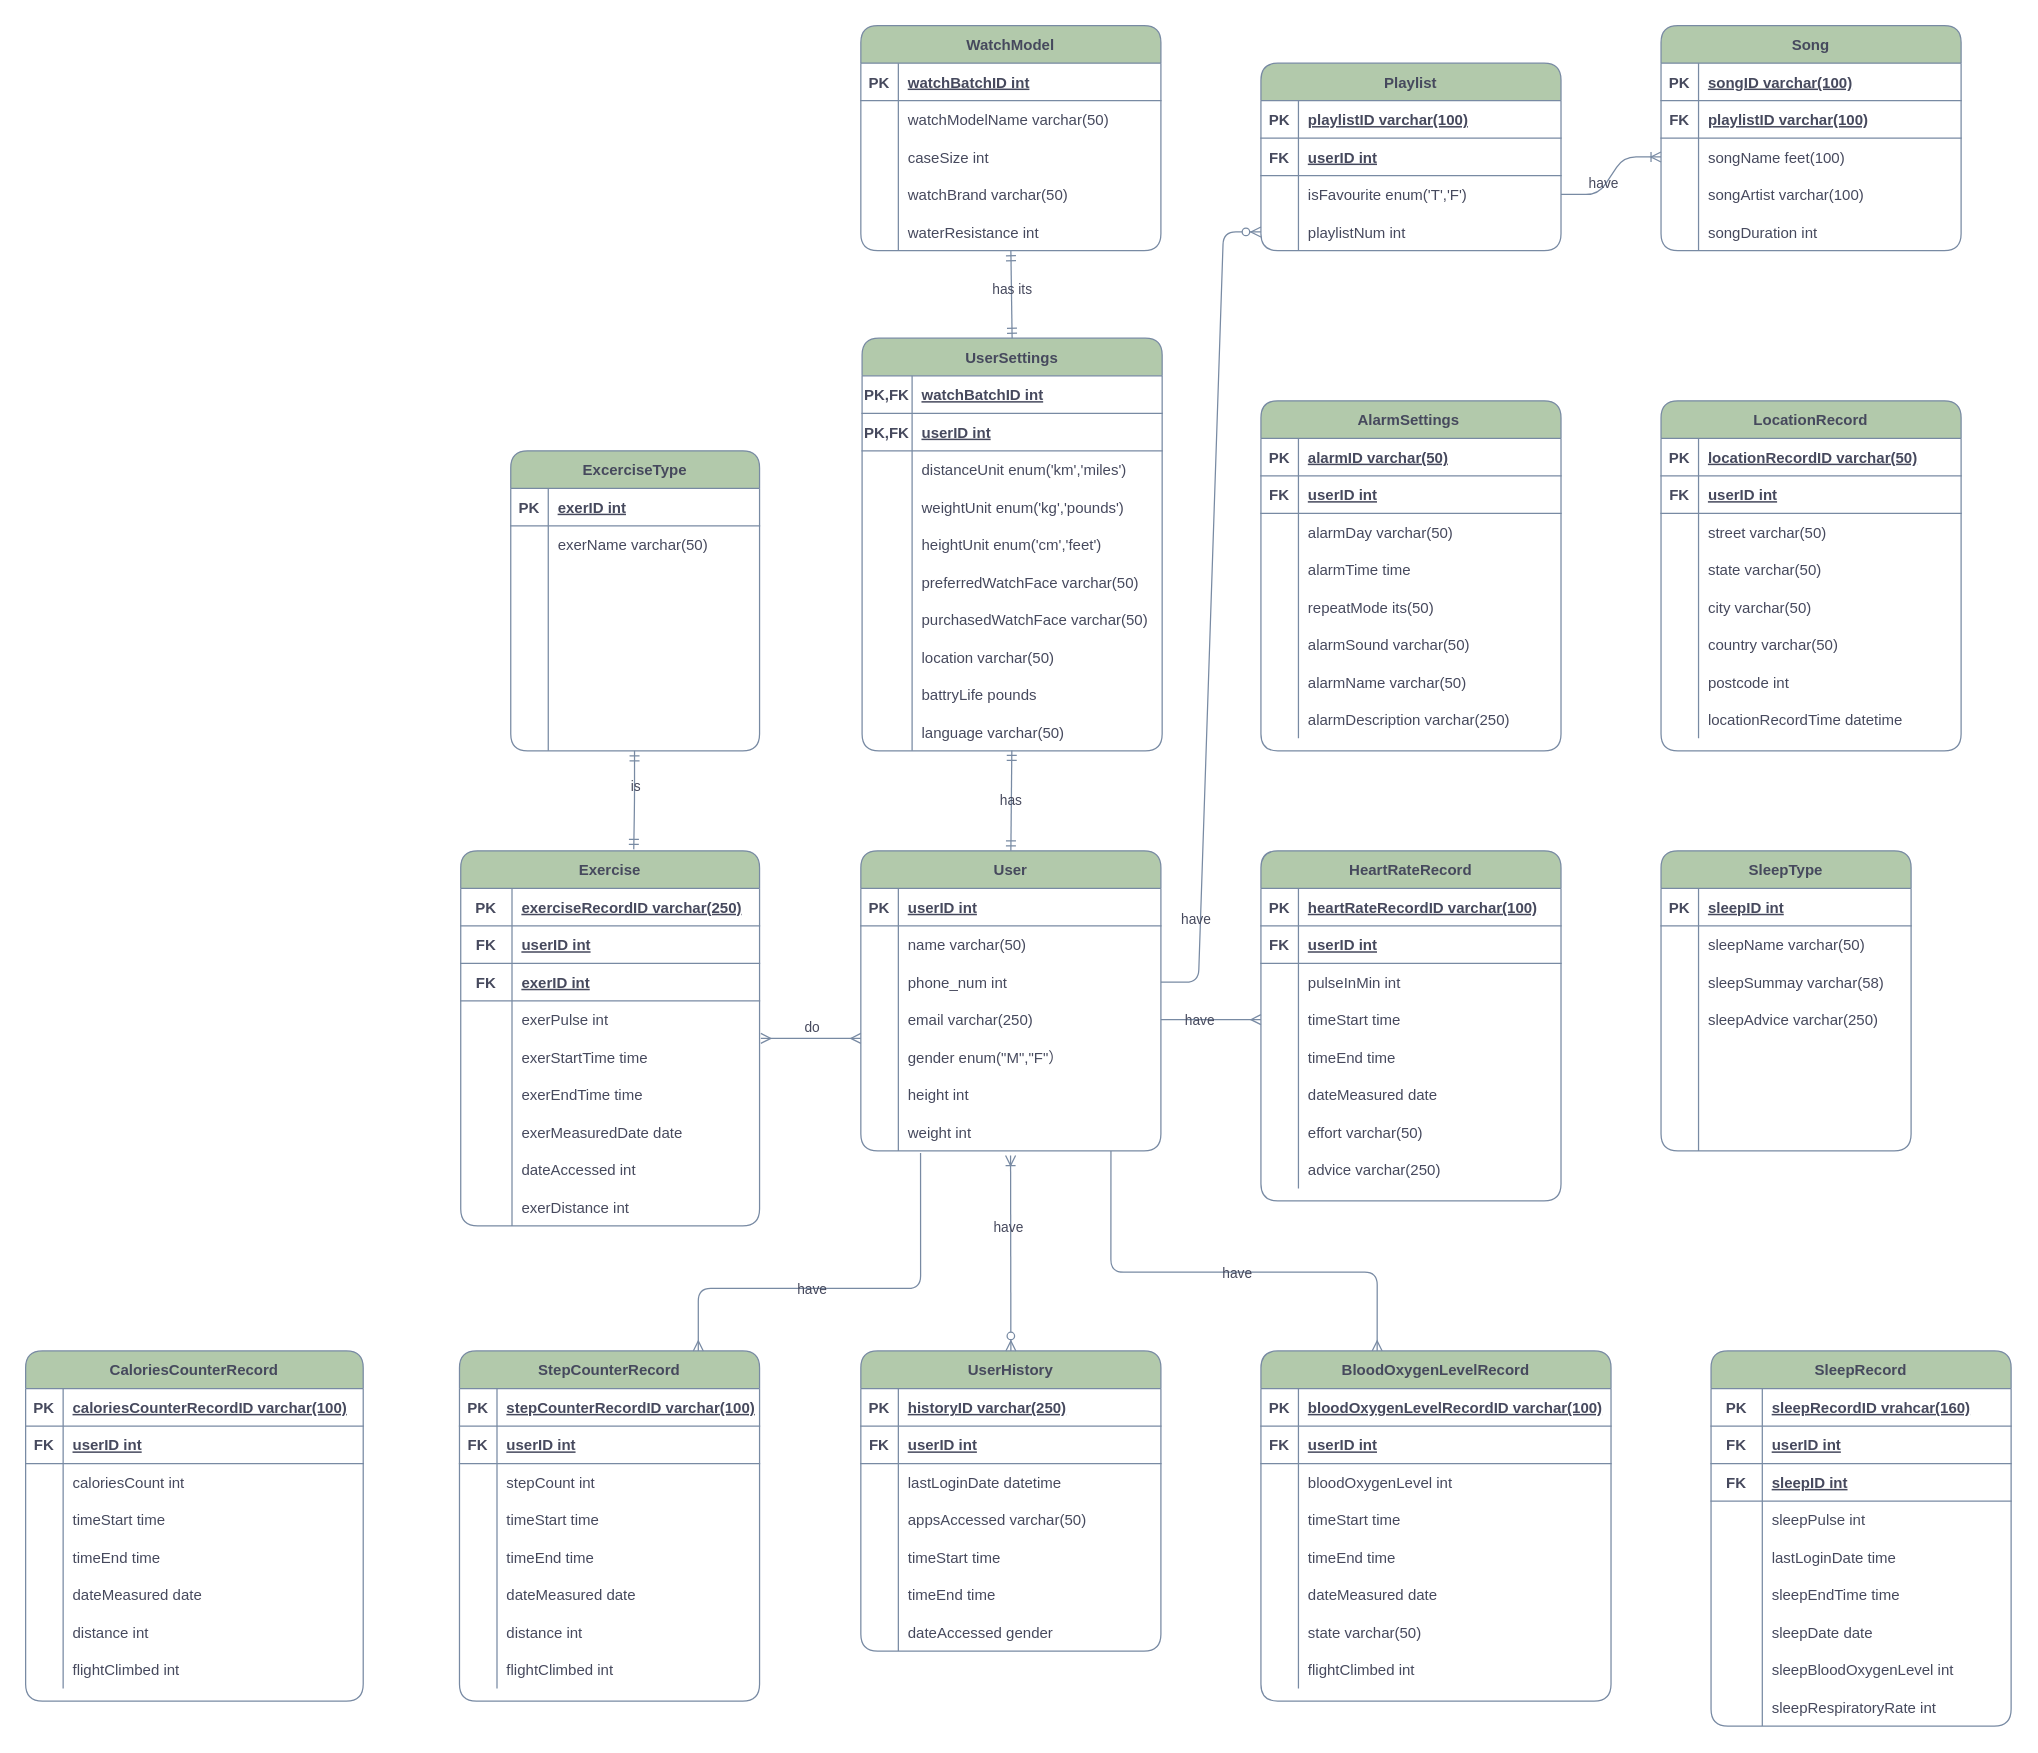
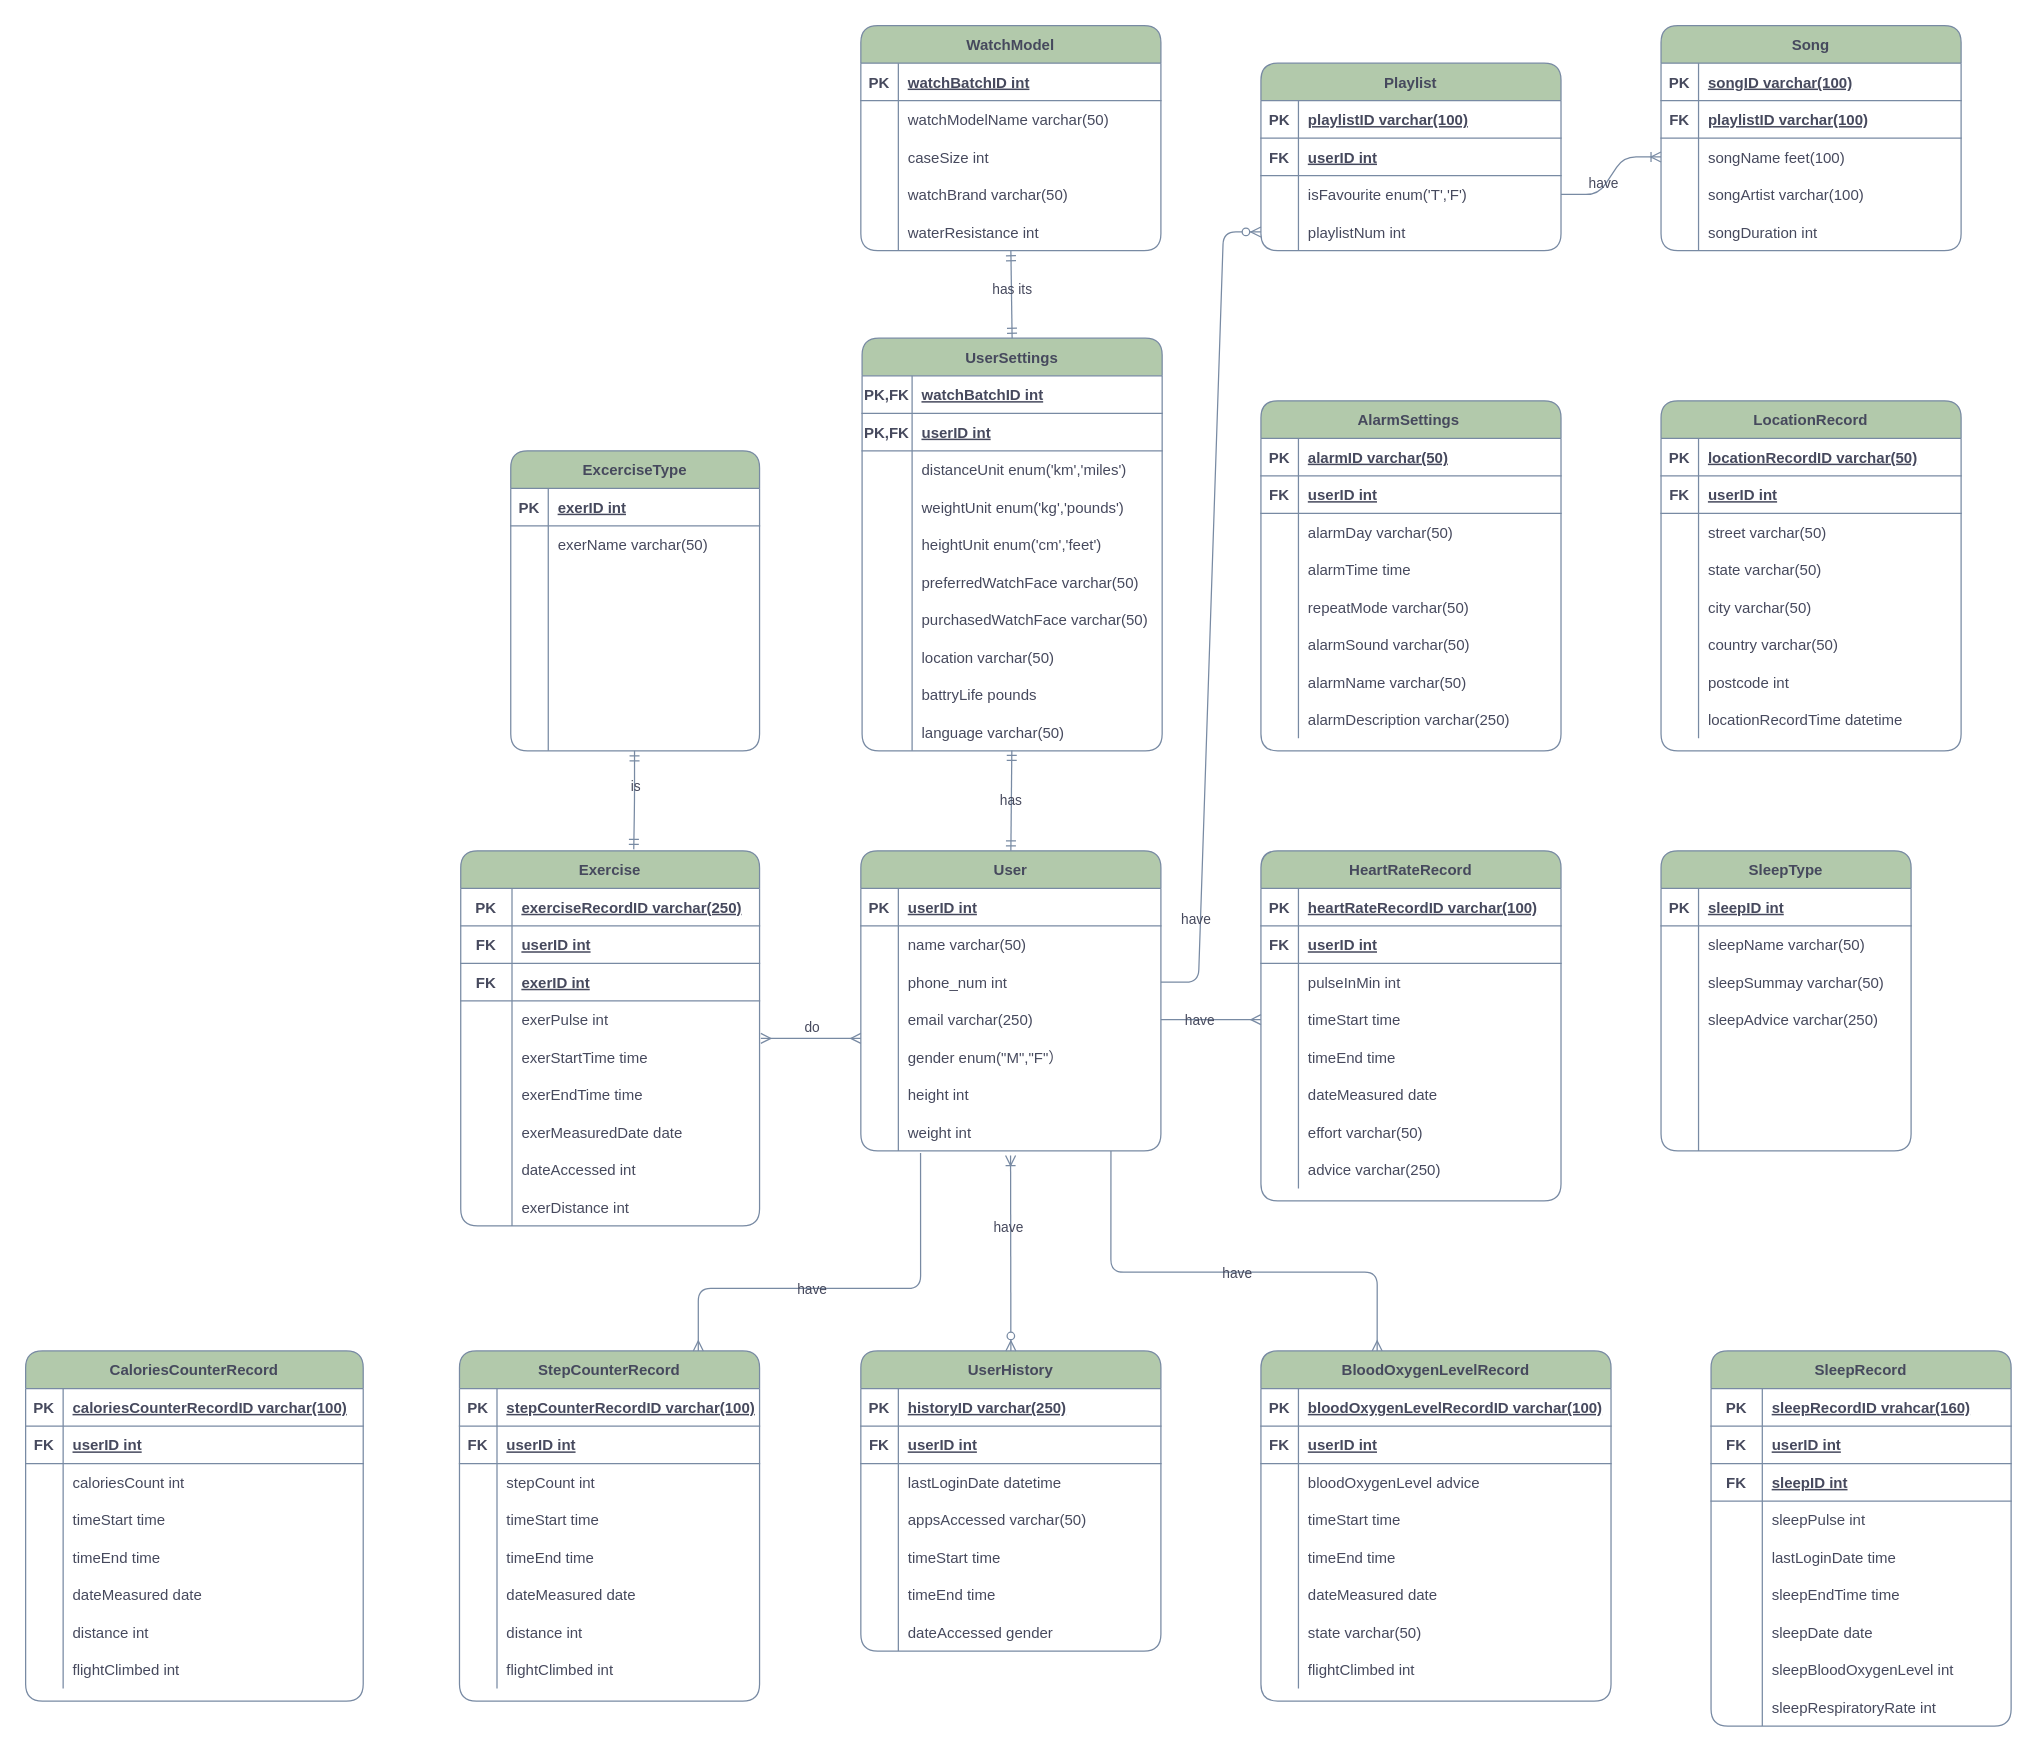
node "repeatMode its(50)": label "repeatMode its(50)" -> "repeatMode varchar(50)"
node "sleepSummay varchar(58)": label "sleepSummay varchar(58)" -> "sleepSummay varchar(50)"
node "bloodOxygenLevel int": label "bloodOxygenLevel int" -> "bloodOxygenLevel advice"
